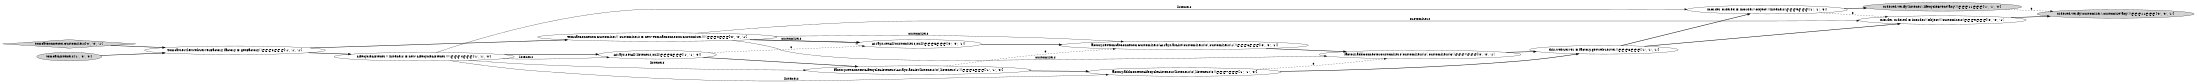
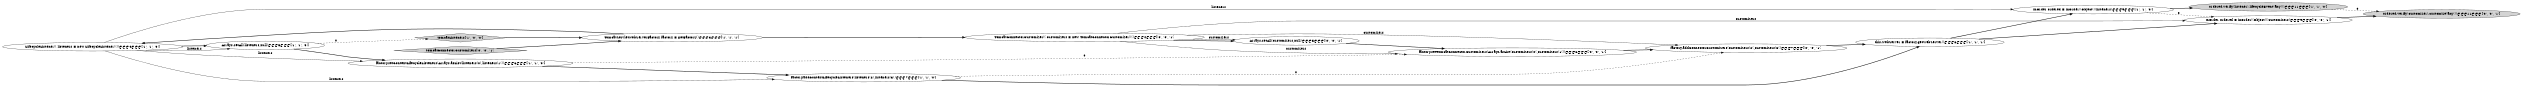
edge "Arrays.setAll(listeners,null)@@@5@@@['1', '1', '0']" -> "Arrays.setAll(customizers,null)@@@5@@@['0', '0', '1']": now "Arrays.setAll(listeners,null)@@@5@@@['1', '1', '0']" -> "tomcatListeners['1', '0', '0']"
node "tomcatListeners['1', '0', '0']": shape ellipse -> diamond
